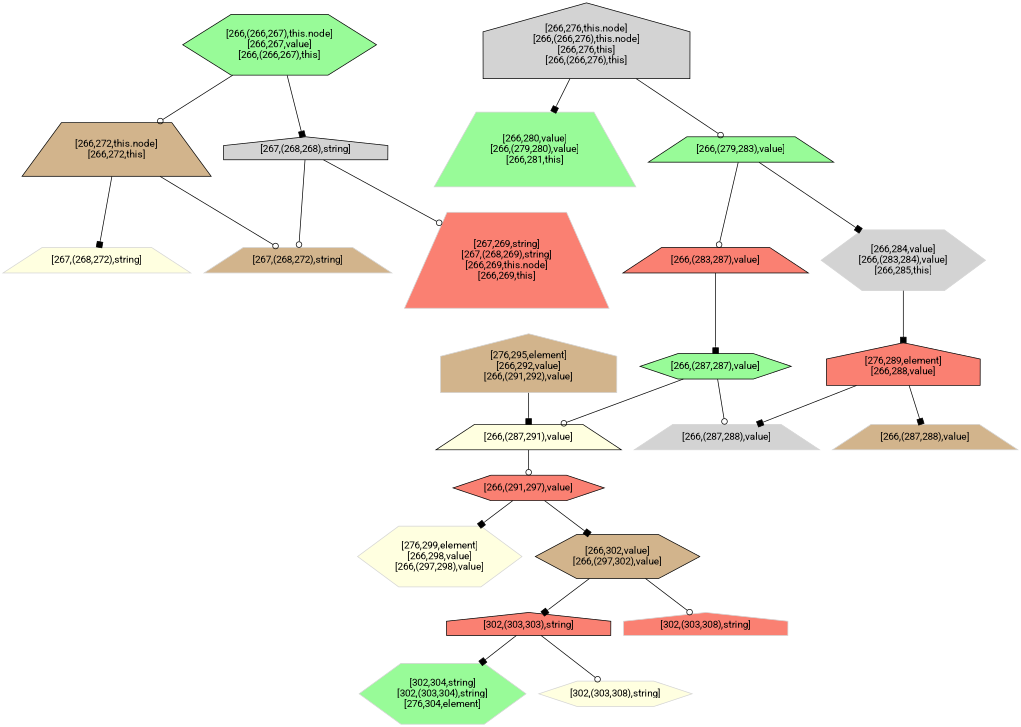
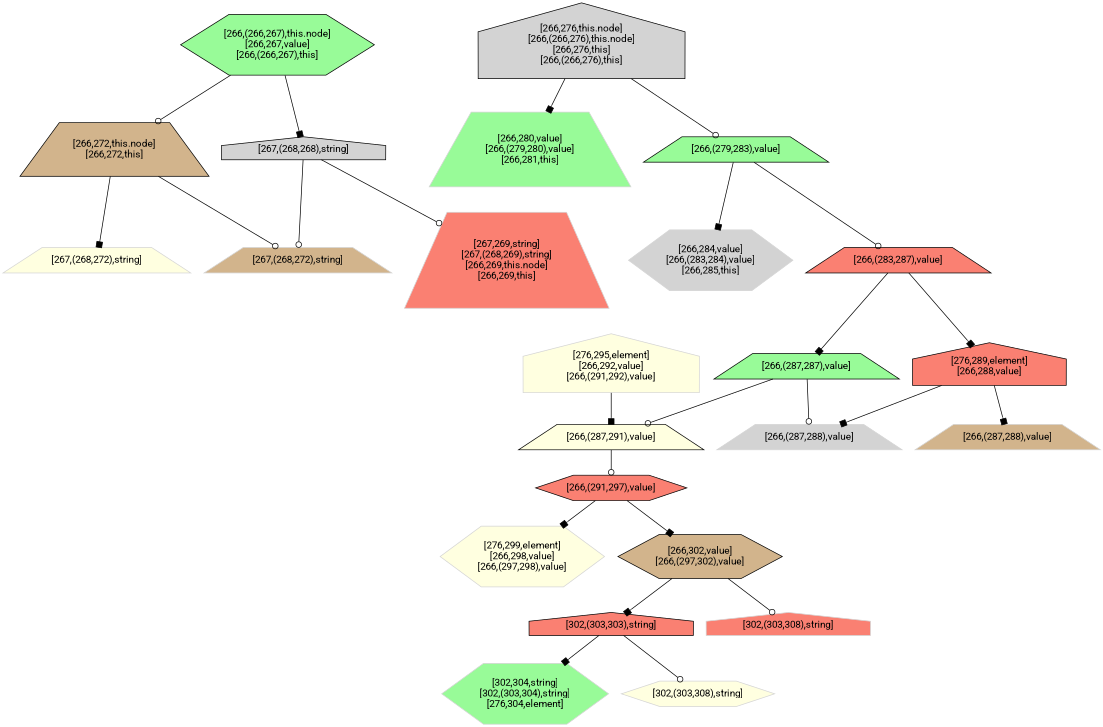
edge "[266,284,value] [266,(283,284),value] [266,285,this]" -> "[276,289,element] [266,288,value]": now "[266,(283,287),value]" -> "[276,289,element] [266,288,value]"
node "[276,295,element] [266,292,value] [266,(291,292),value]": fillcolor tan -> lightyellow
node "[266,(287,287),value]": shape hexagon -> trapezium
